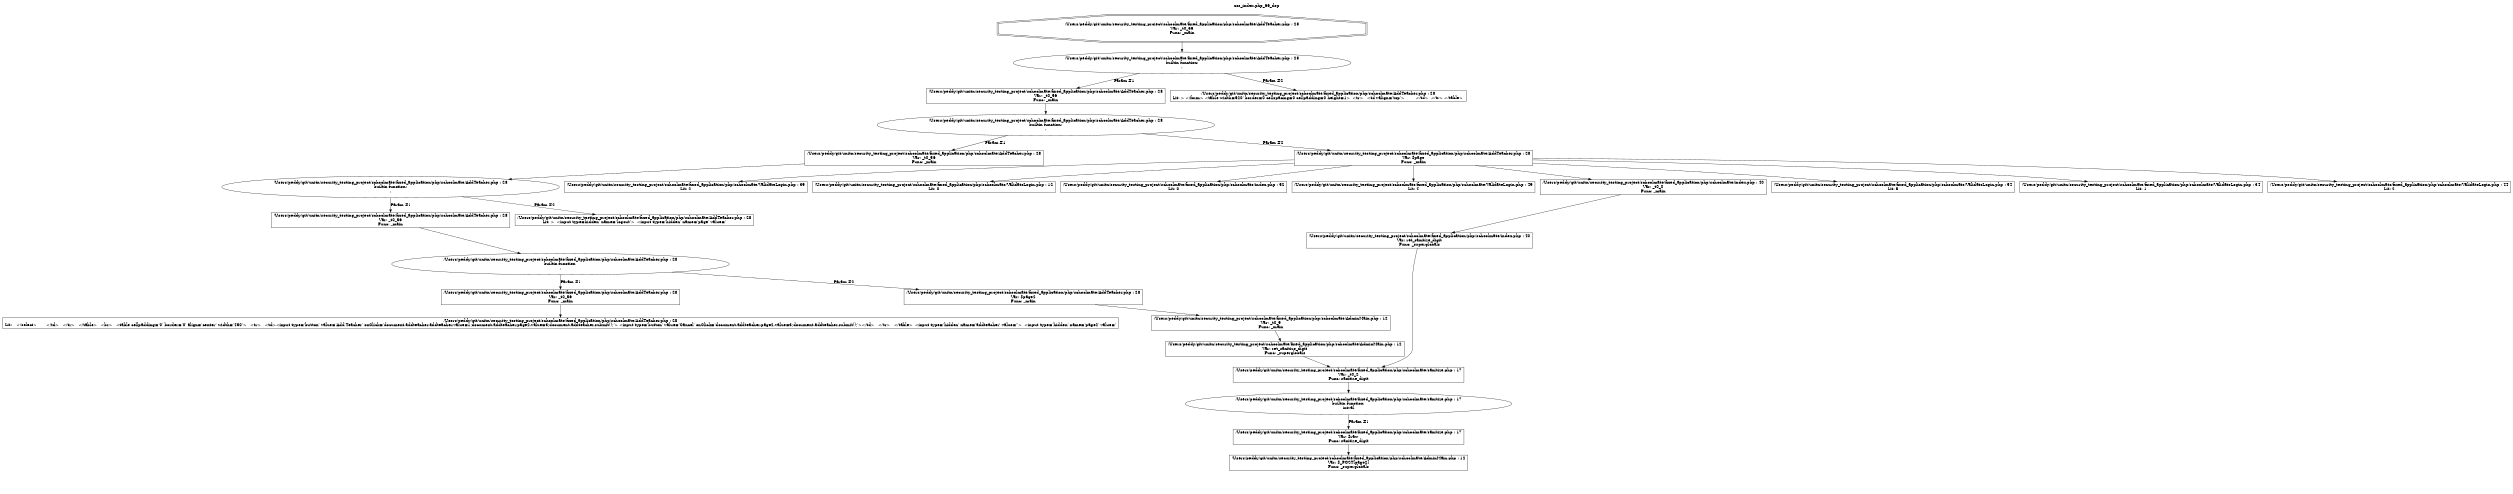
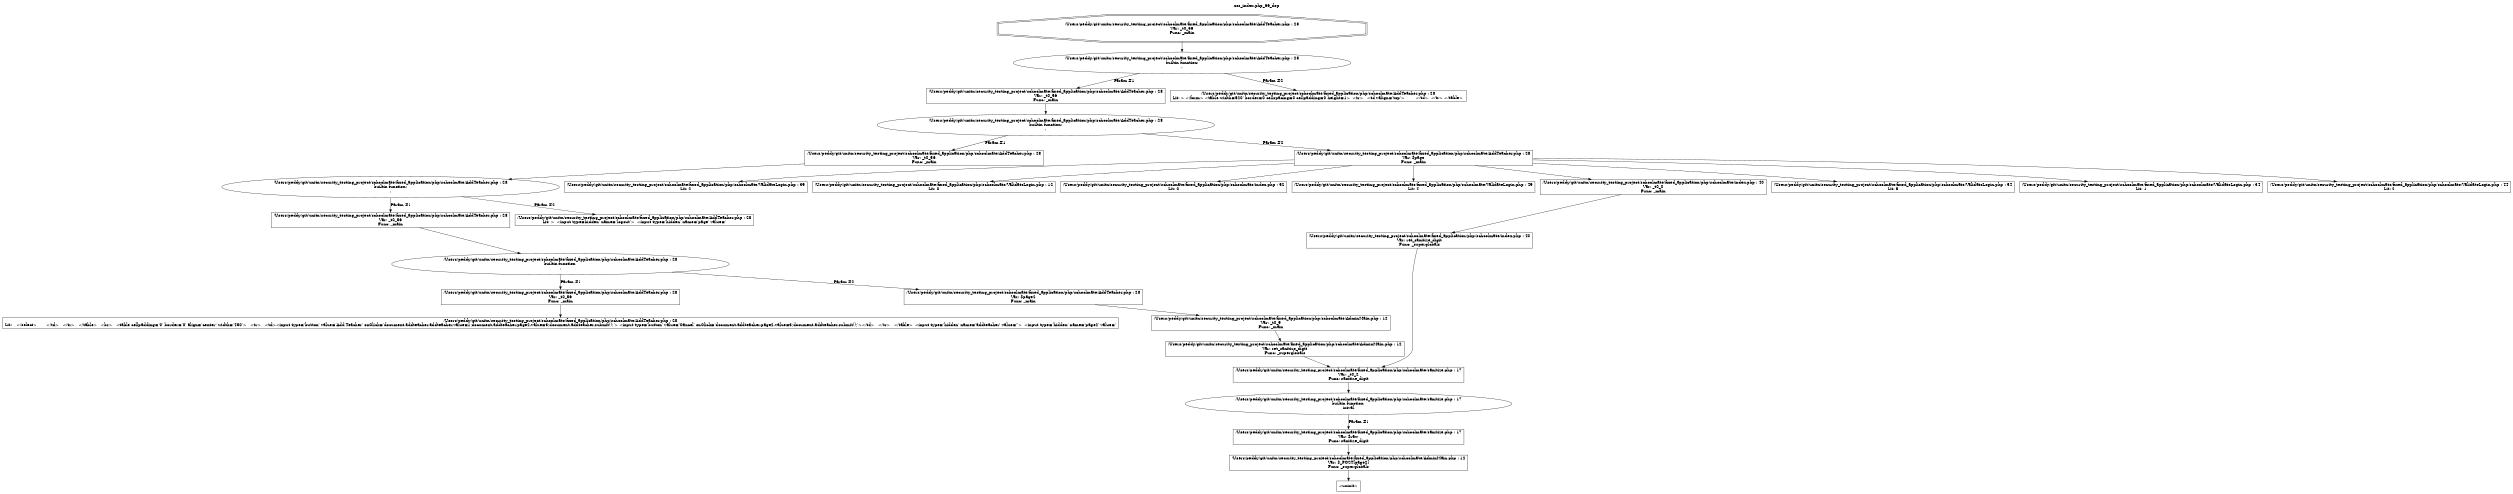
node "<uninit>": added
